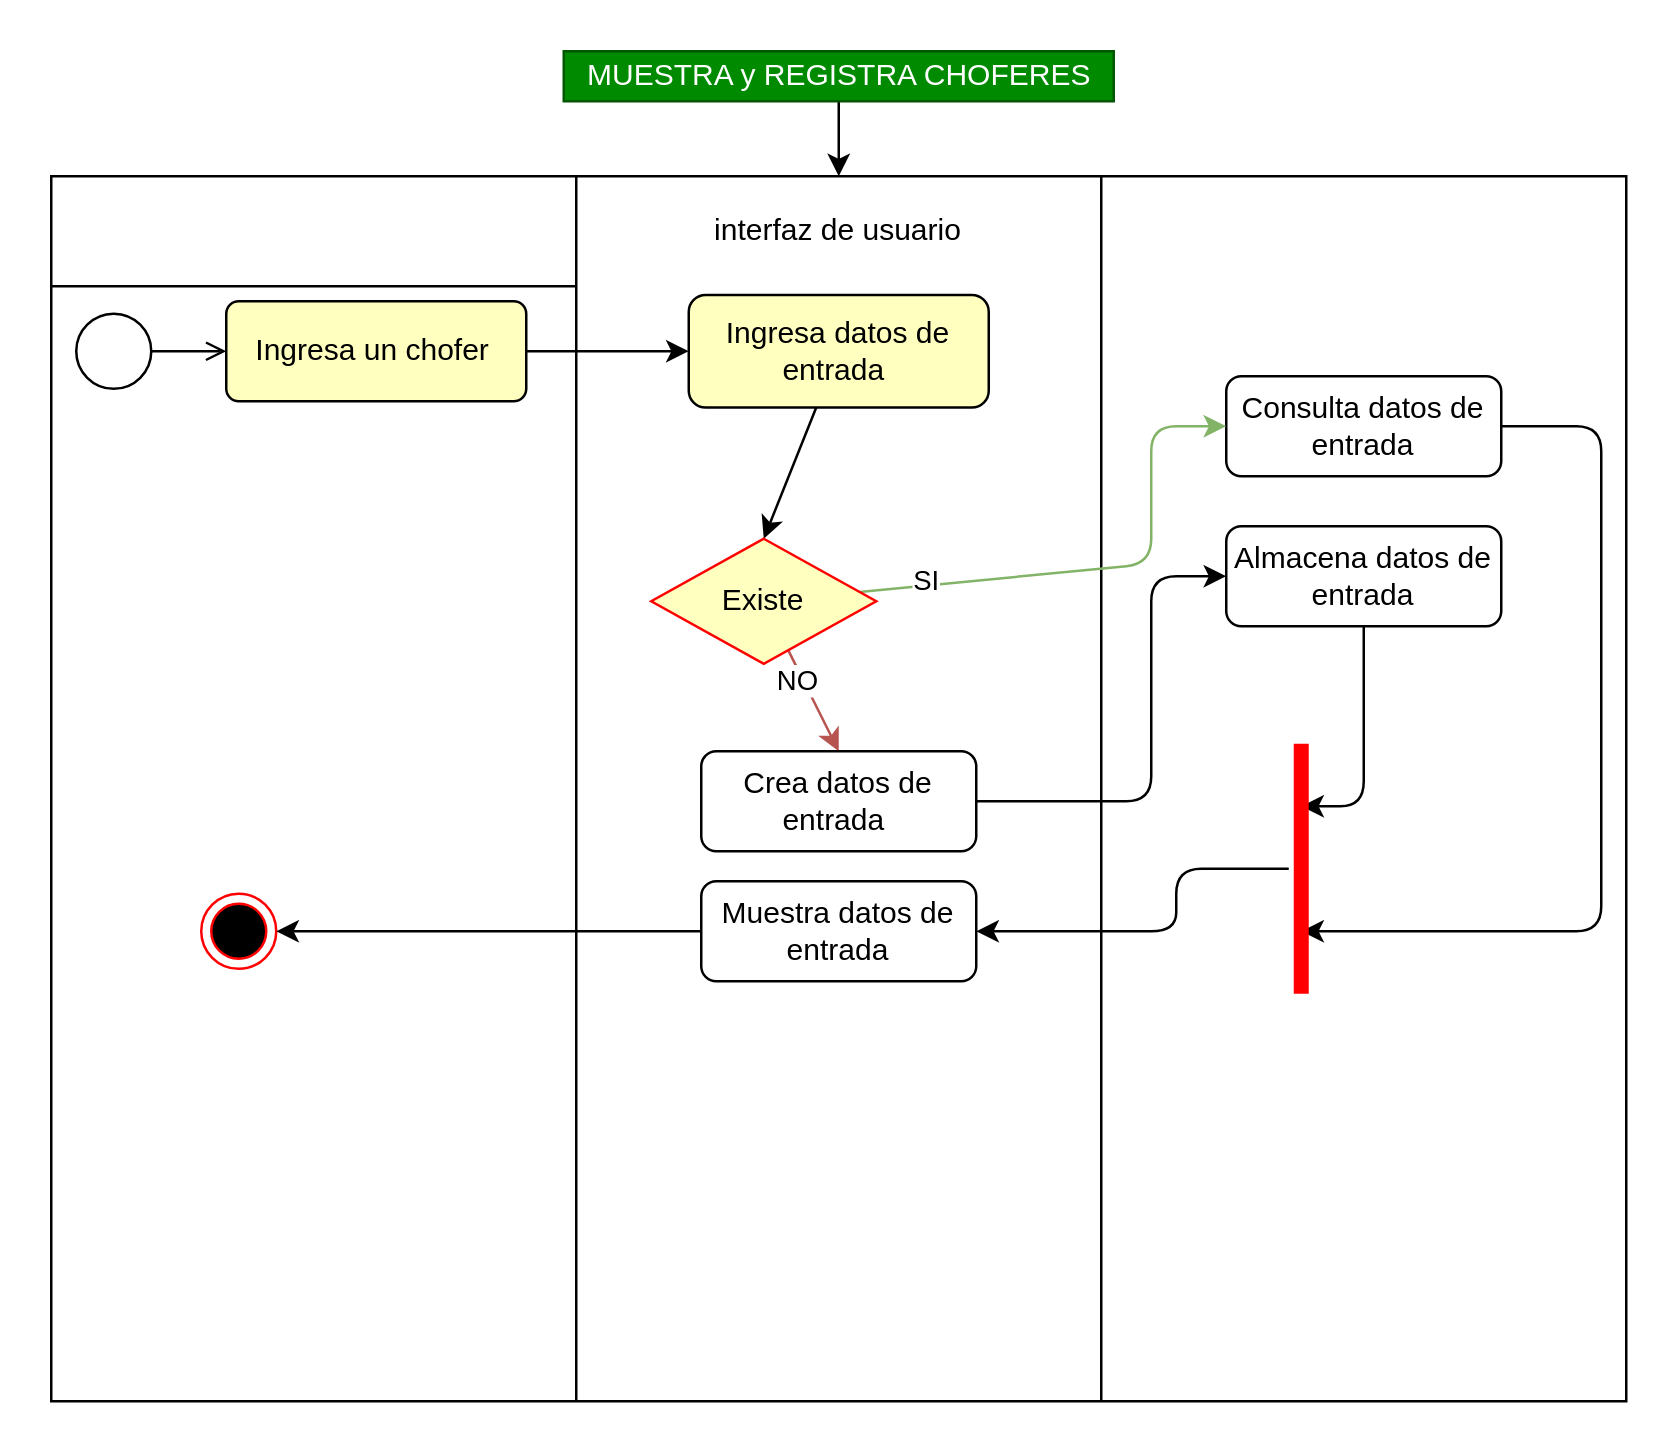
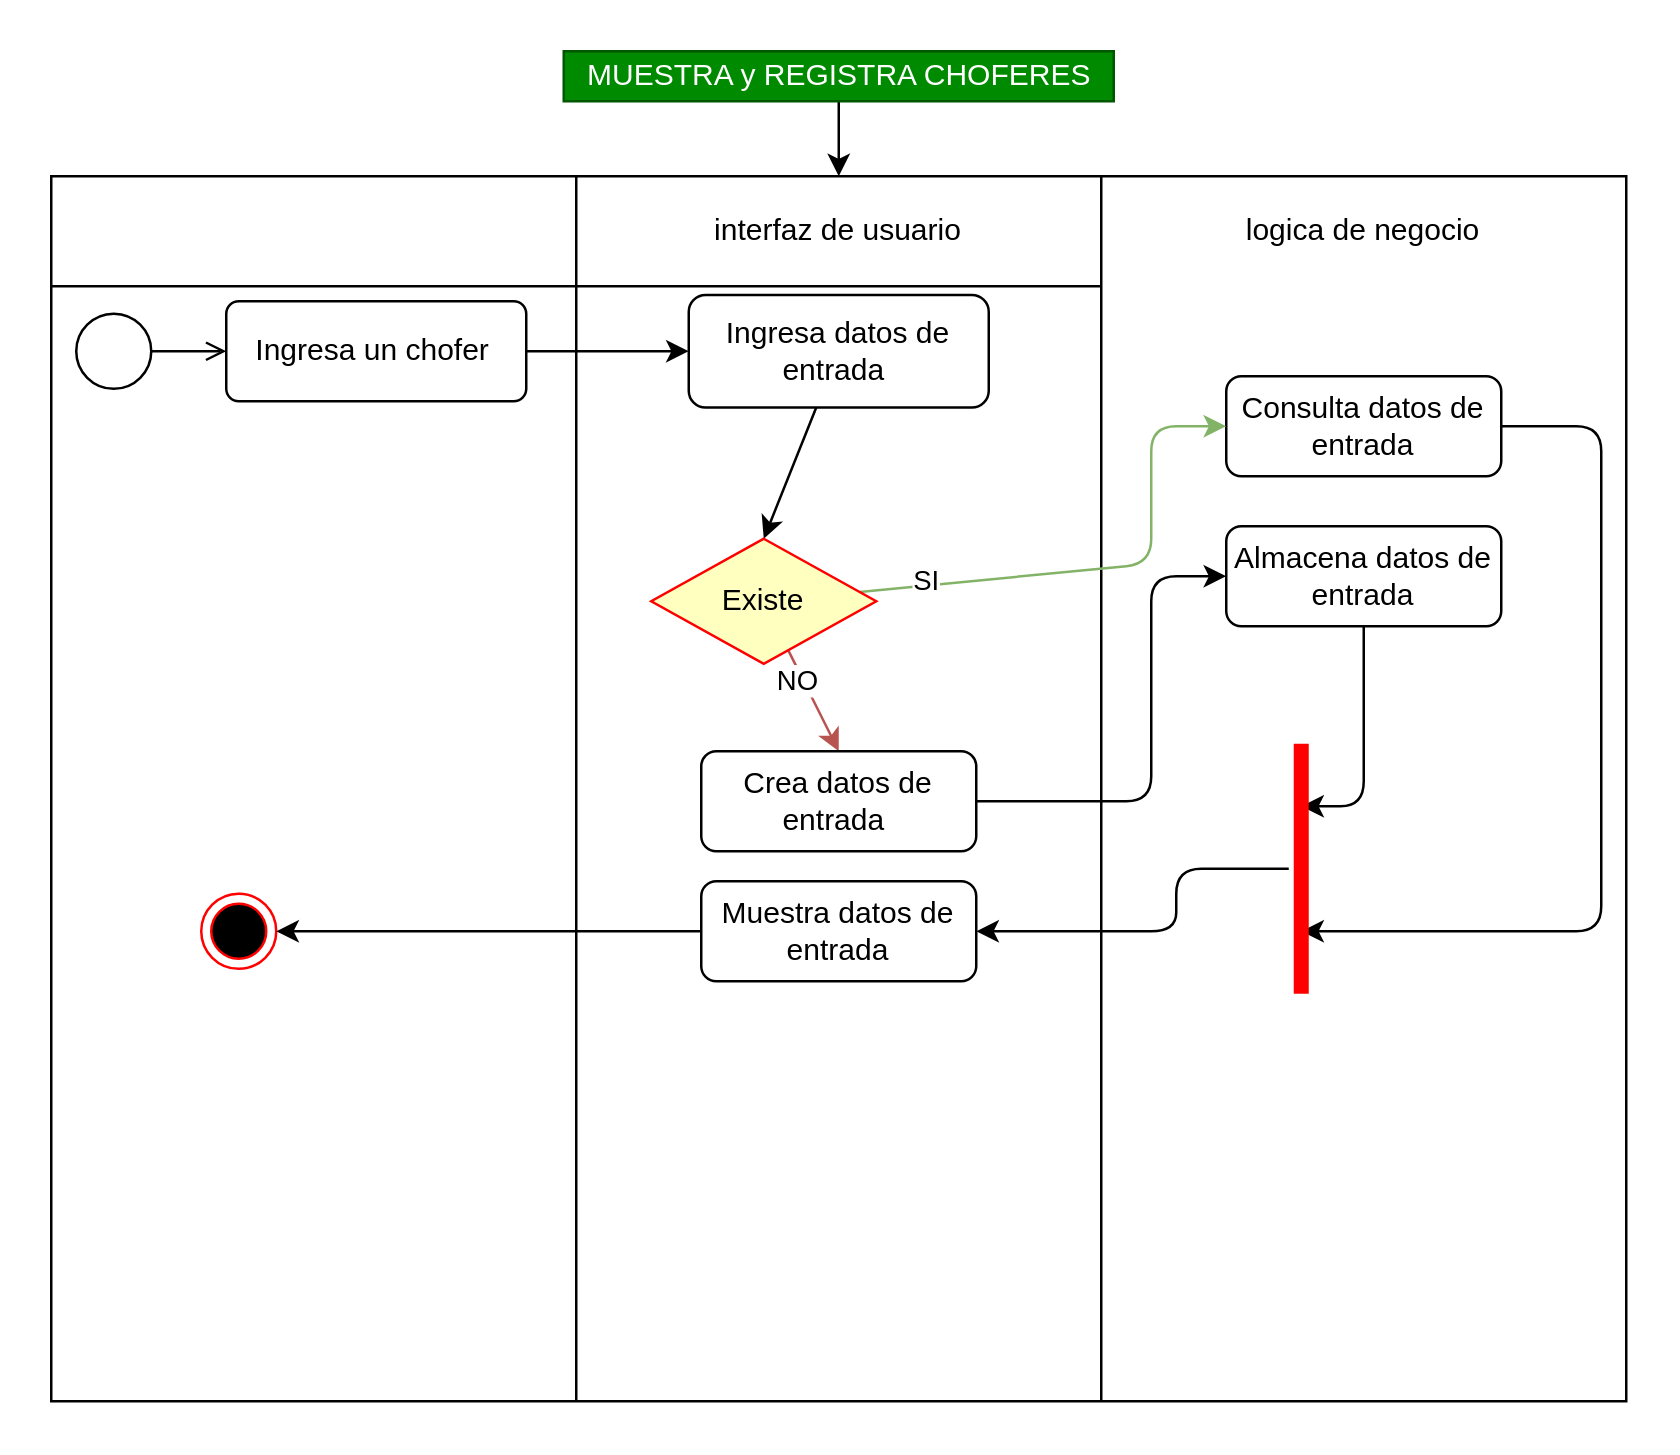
node "logica de negocio": added
node "Ingresa un chofer": fillcolor #ffffc0 -> #ffffff
node "Ingresa datos de entrada": fillcolor #ffffc0 -> #ffffff
